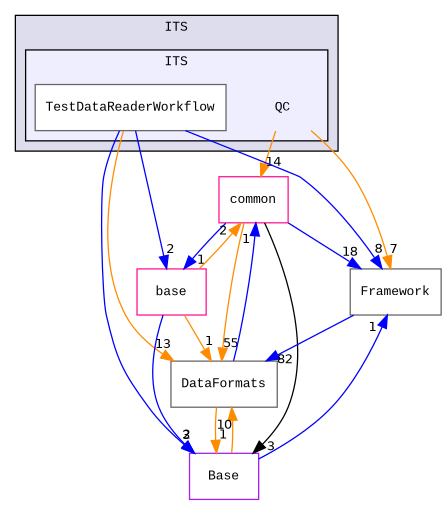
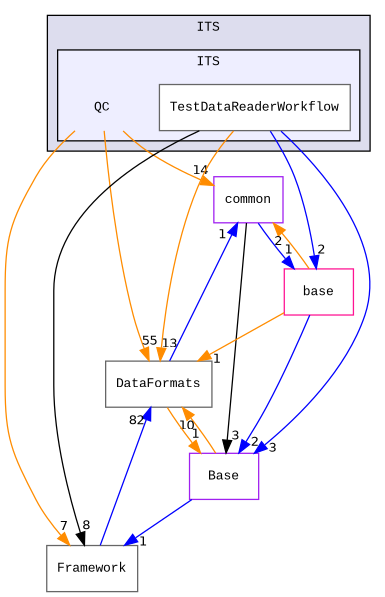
edge "TestDataReaderWorkflow" -> "Framework": color blue -> black
node "common": color deeppink -> purple
edge "common" -> "Framework": removed
edge "common" -> "DataFormats": now "QC" -> "DataFormats"
